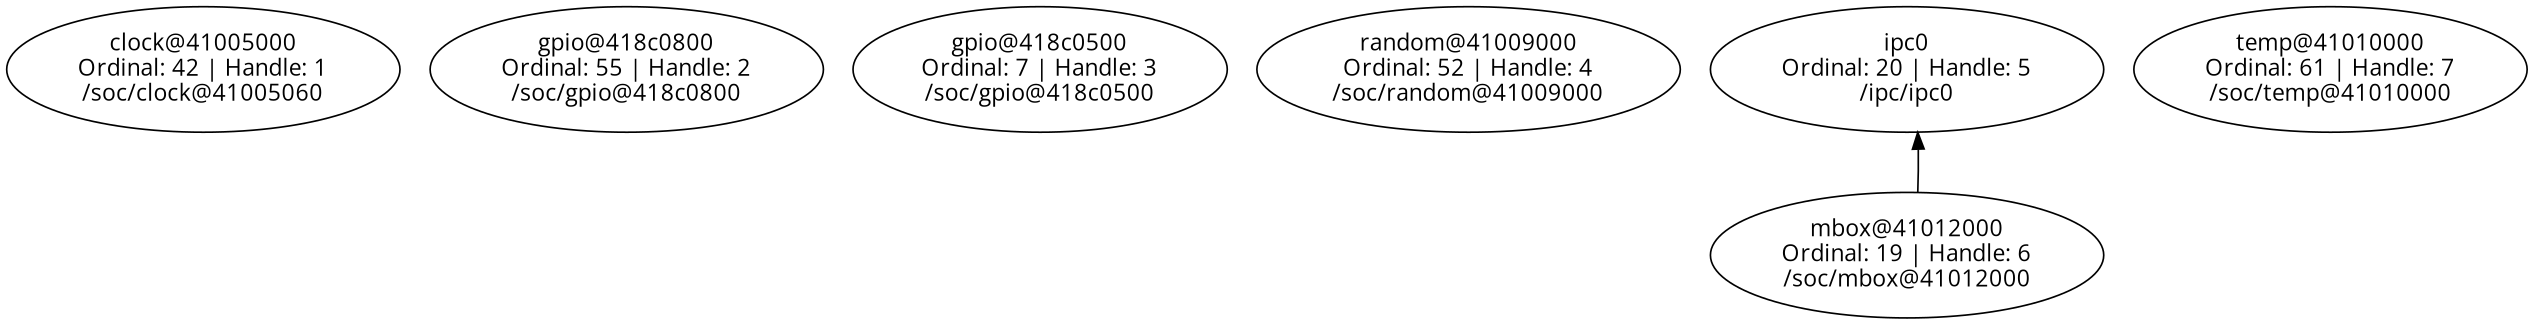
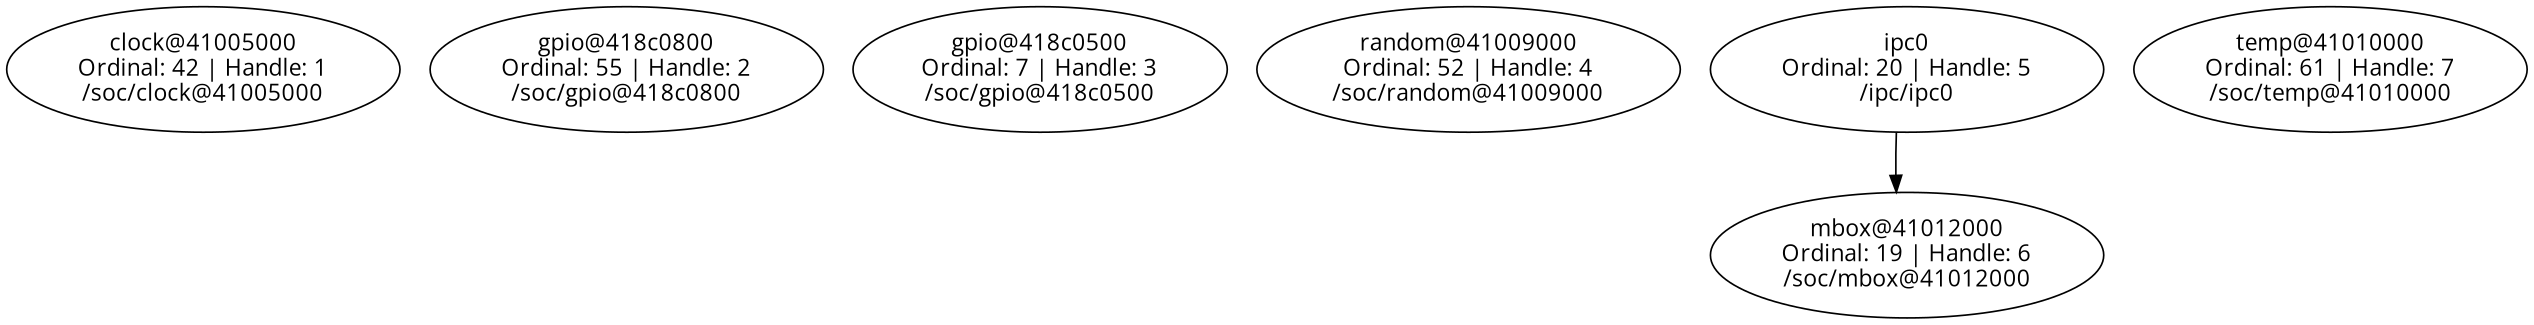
node "clock@41005000 Ordinal: 42 | Handle: 1 /soc/clock@41005060": label "clock@41005000 Ordinal: 42 | Handle: 1 /soc/clock@41005060" -> "clock@41005000 Ordinal: 42 | Handle: 1 /soc/clock@41005000"
edge "mbox@41012000 Ordinal: 19 | Handle: 6 /soc/mbox@41012000" -> "ipc0 Ordinal: 20 | Handle: 5 /ipc/ipc0": reversed
